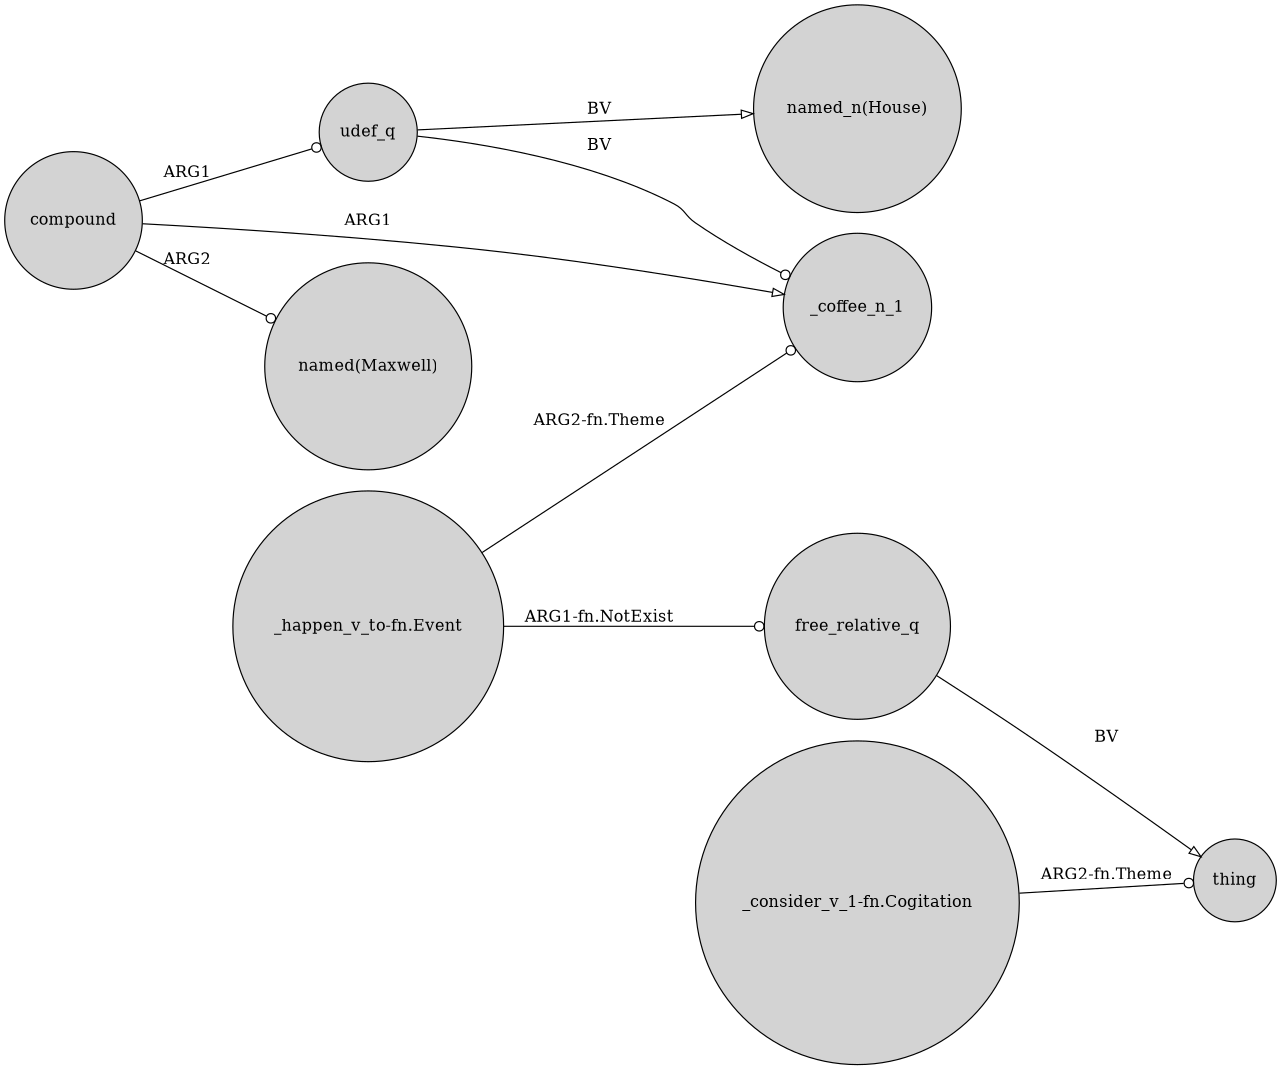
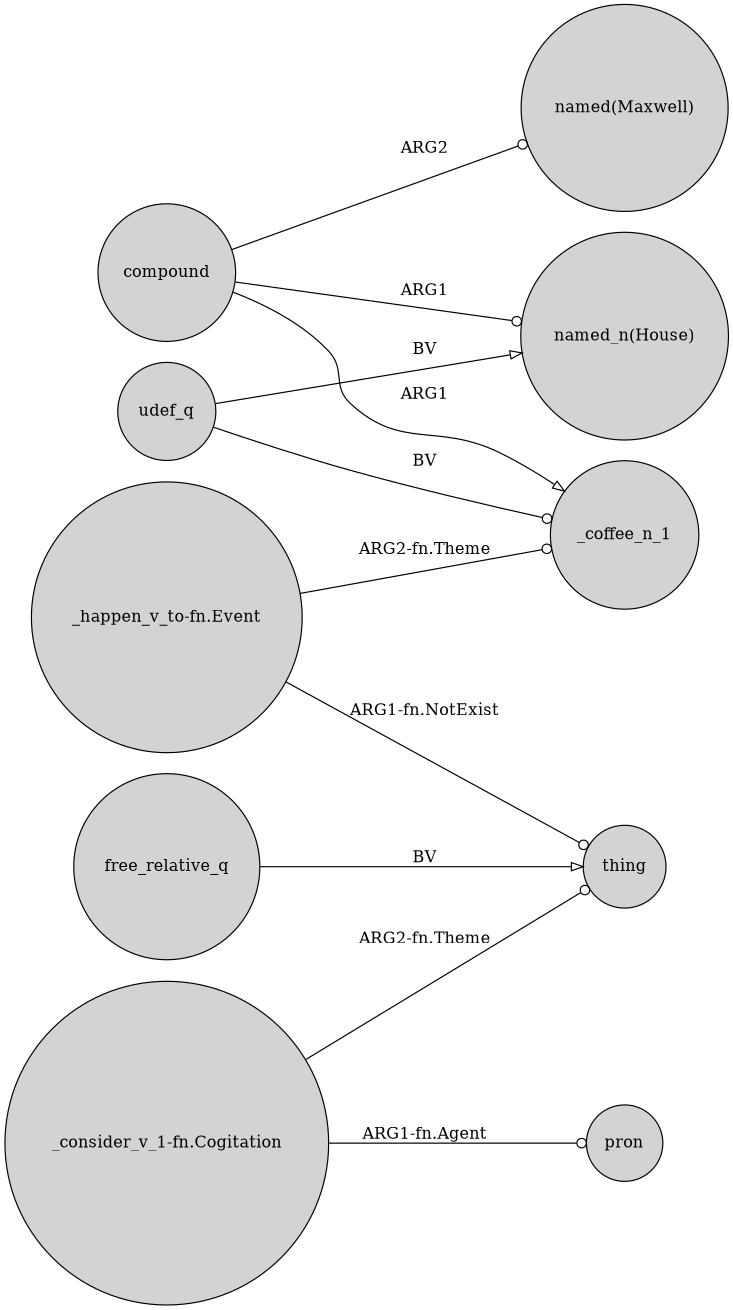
edge "compound" -> "udef_q": now "compound" -> "named_n(House)"
edge "_happen_v_to-fn.Event" -> "free_relative_q": now "_happen_v_to-fn.Event" -> "thing"
node "pron": added
